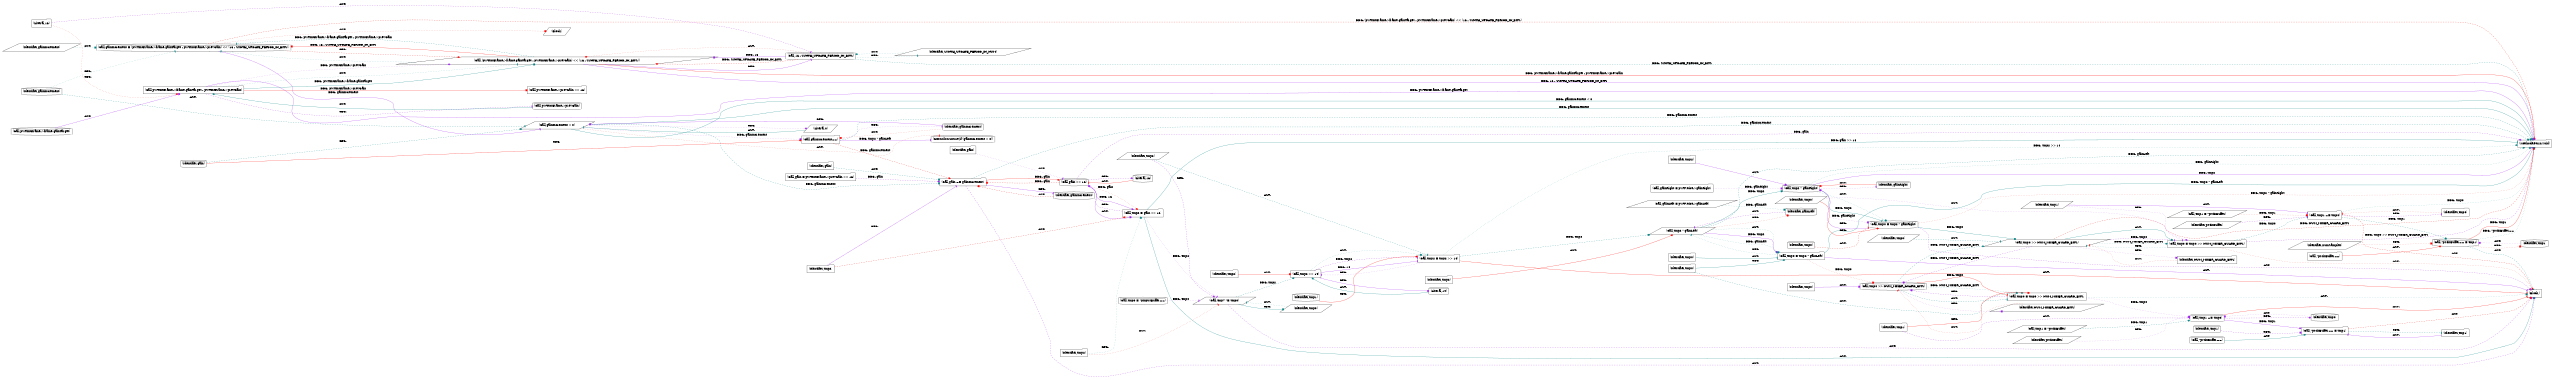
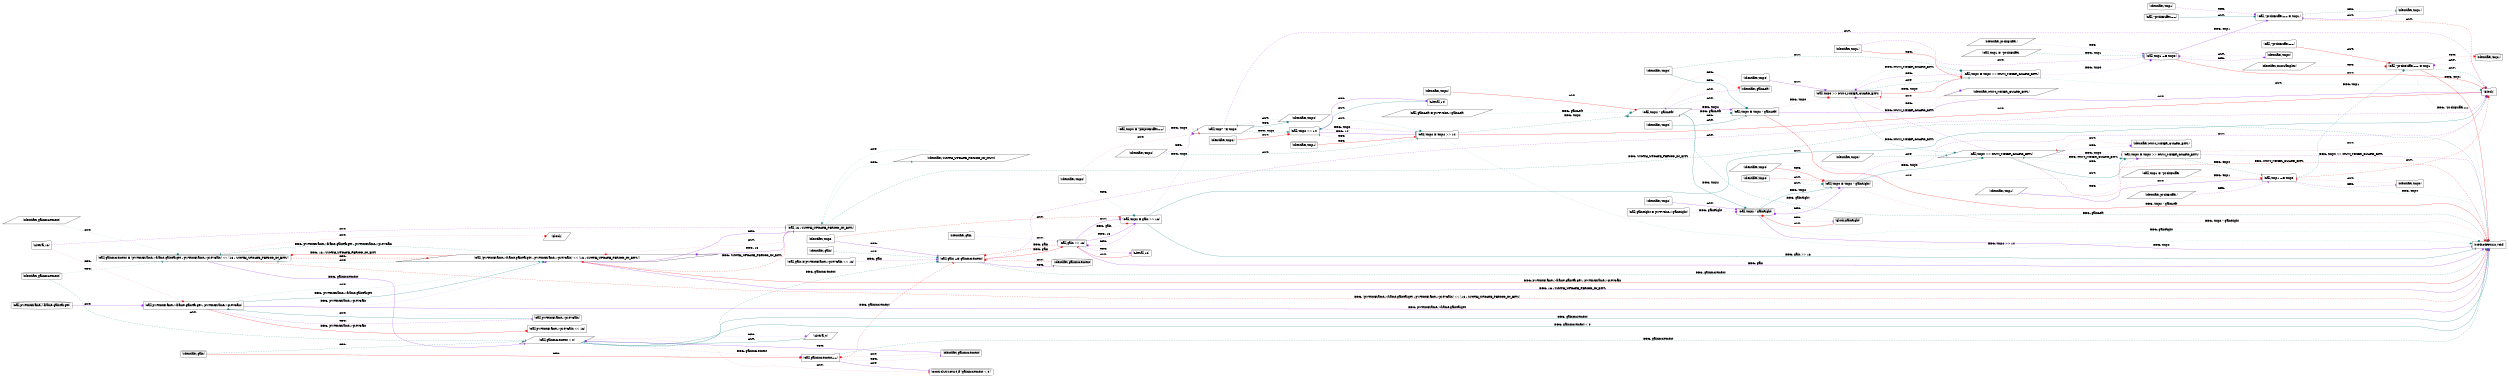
edge "(Call,gain >> 16)" -> "(MethodReturn,void)": style dashed -> solid
edge "(Call,gainIncrement++)" -> "(ControlStructure,if (gainIncrement < 0))": label "DDG: tmp2 * gainLeft" -> "AST: "
edge "(Call,gainIncrement++)" -> "(Call,gain += gainIncrement)": arrowhead diamond -> tee
edge "(Call,tmp0 = tmp2 * gainLeft)" -> "(MethodReturn,void)": color teal -> red
node "(Identifier,gainRight)": label "(Identifier,gainRight)" -> "(Block,gainRight)"
edge "(Call,gainLeft = pWTVoice->gainLeft)" -> "(Identifier,gainLeft)": now "(Call,gainLeft = pWTVoice->gainLeft)" -> "(Call,tmp2 * gainLeft)"
